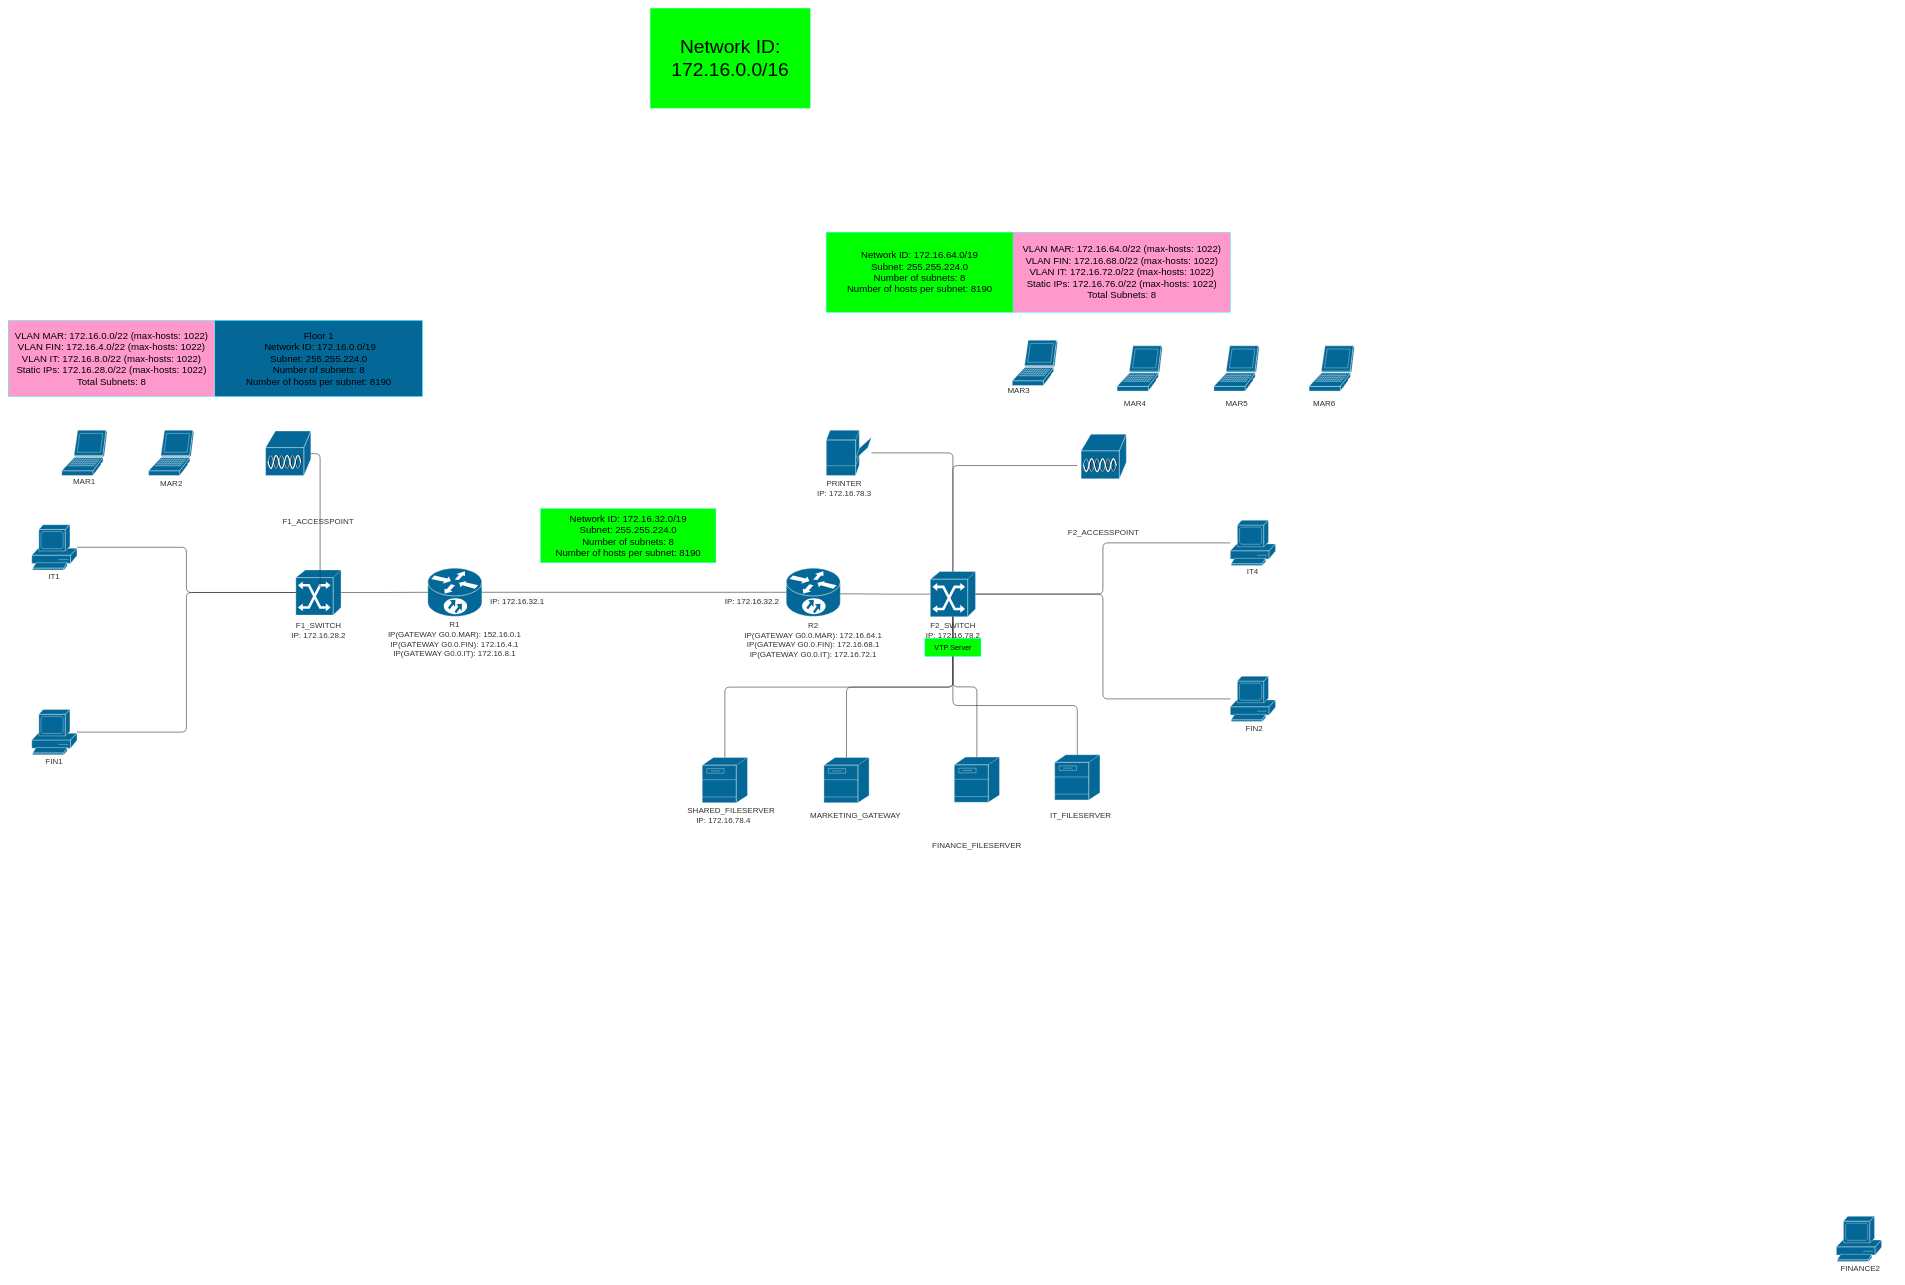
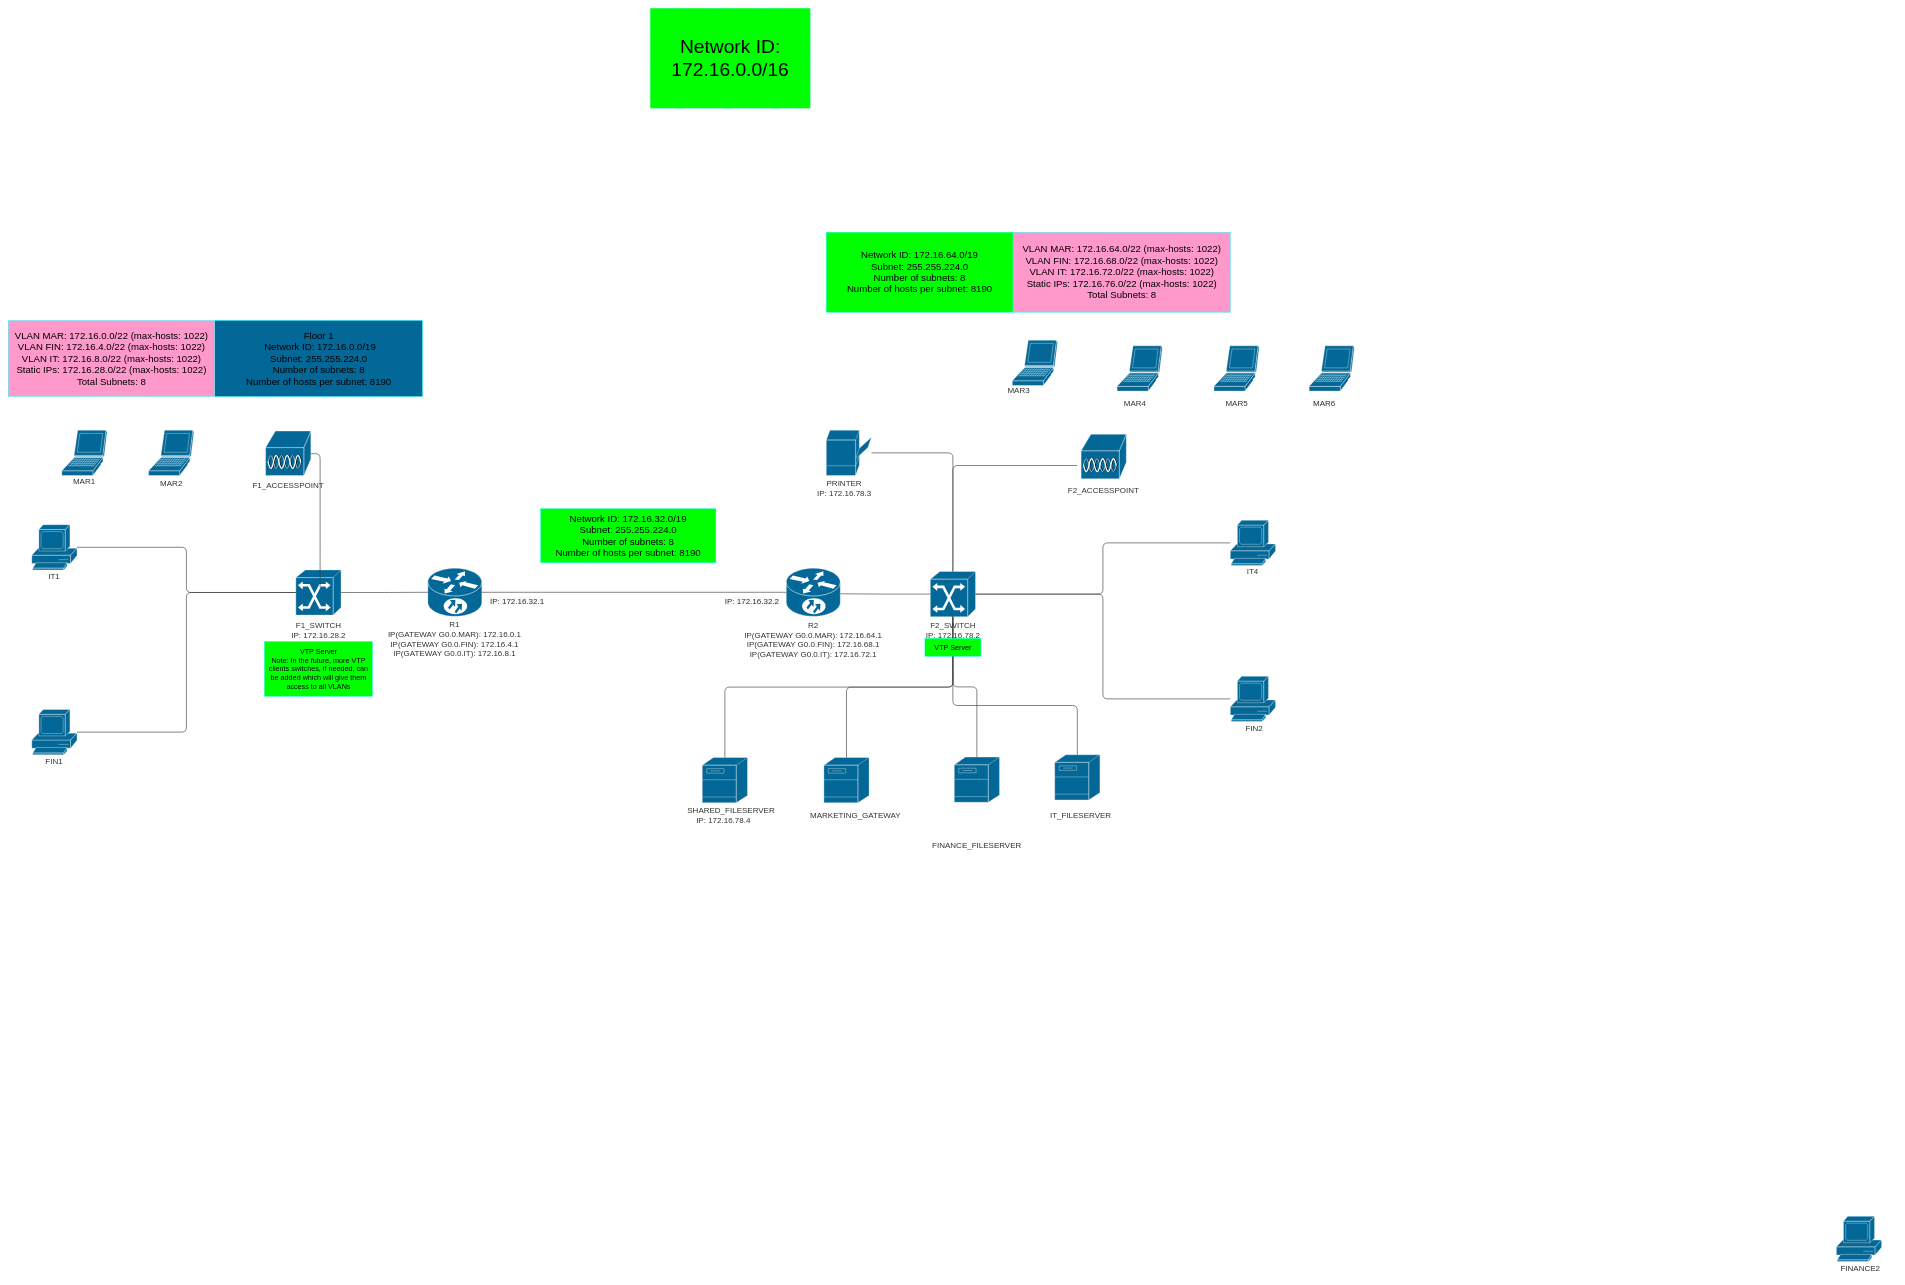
node "F1_ACCESSPOINT": moved (318, 521) -> (288, 485)
node "F2_ACCESSPOINT": moved (1103, 532) -> (1103, 490)
node "R1 IP(GATEWAY G0.0.MAR): 152.16.0.1 IP(GATEWAY G0.0.FIN): 172.16.4.1 IP(GATEWAY G0.0.IT): 172.16.8.1": label "R1 IP(GATEWAY G0.0.MAR): 152.16.0.1 IP(GATEWAY G0.0.FIN): 172.16.4.1 IP(GATEWAY G0.0.IT): 172.16.8.1" -> "R1 IP(GATEWAY G0.0.MAR): 172.16.0.1 IP(GATEWAY G0.0.FIN): 172.16.4.1 IP(GATEWAY G0.0.IT): 172.16.8.1"
node "VTP Server Note: In the future, more VTP clients switches, if needed, can be added which will give them access to all VLANs": added
